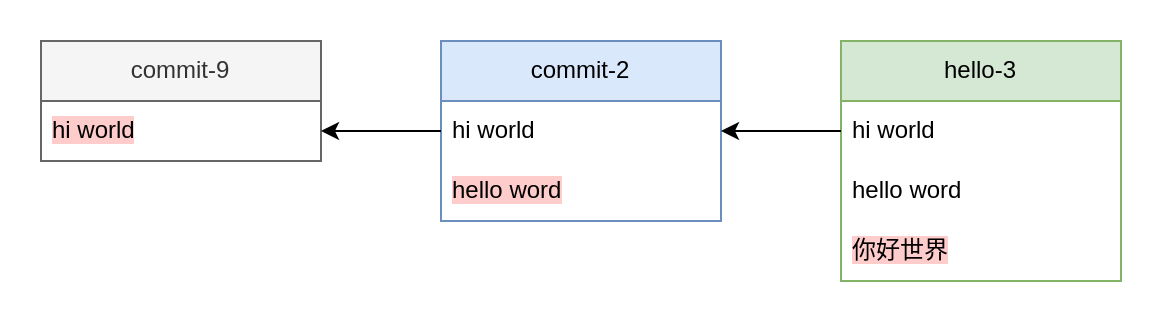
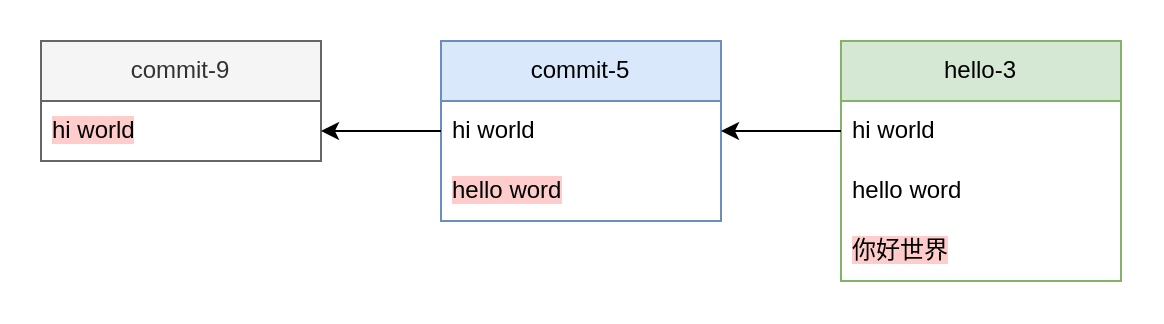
node "commit-2": label "commit-2" -> "commit-5"
